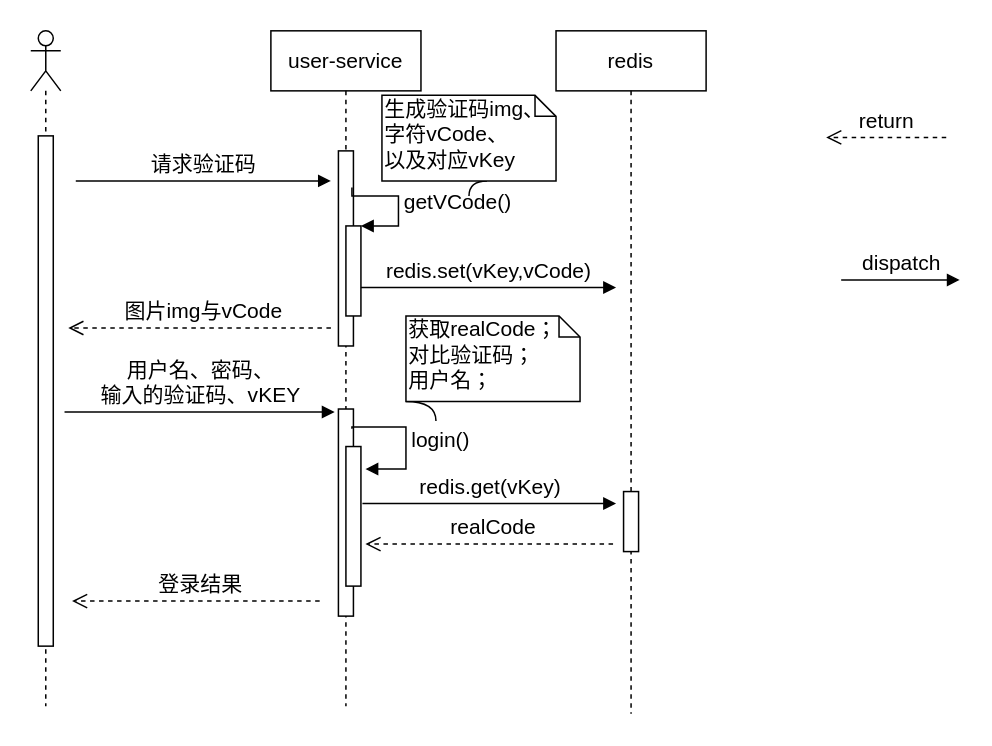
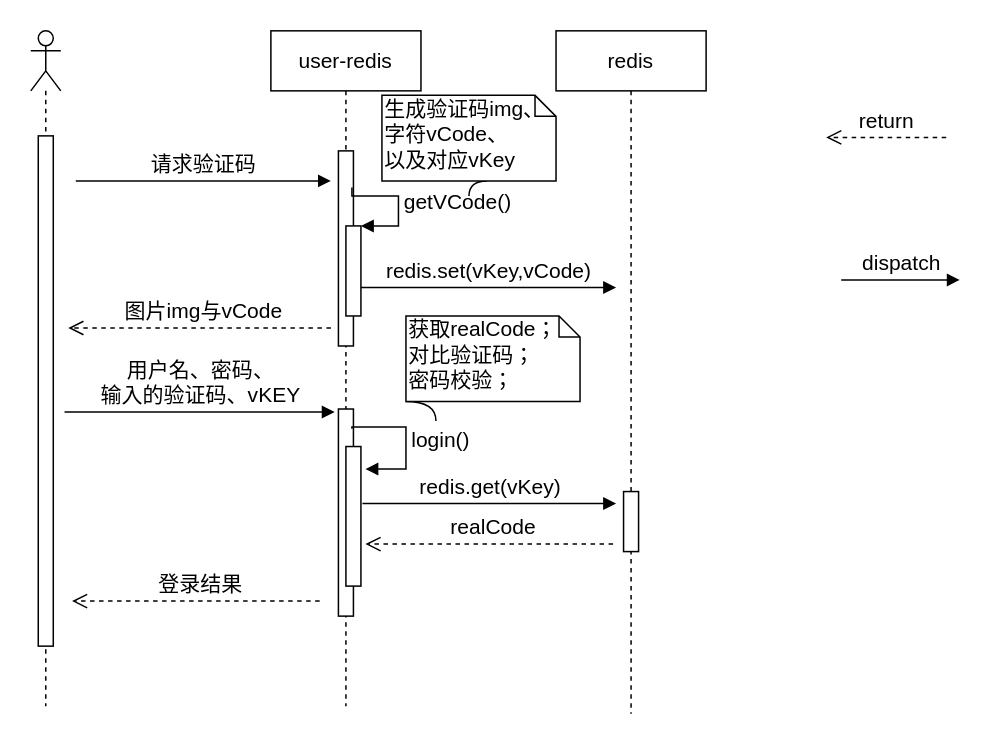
node "user-service": label "user-service" -> "user-redis"
node "获取realCode； 对比验证码； 用户名；": label "获取realCode； 对比验证码； 用户名；" -> "获取realCode； 对比验证码； 密码校验；"
